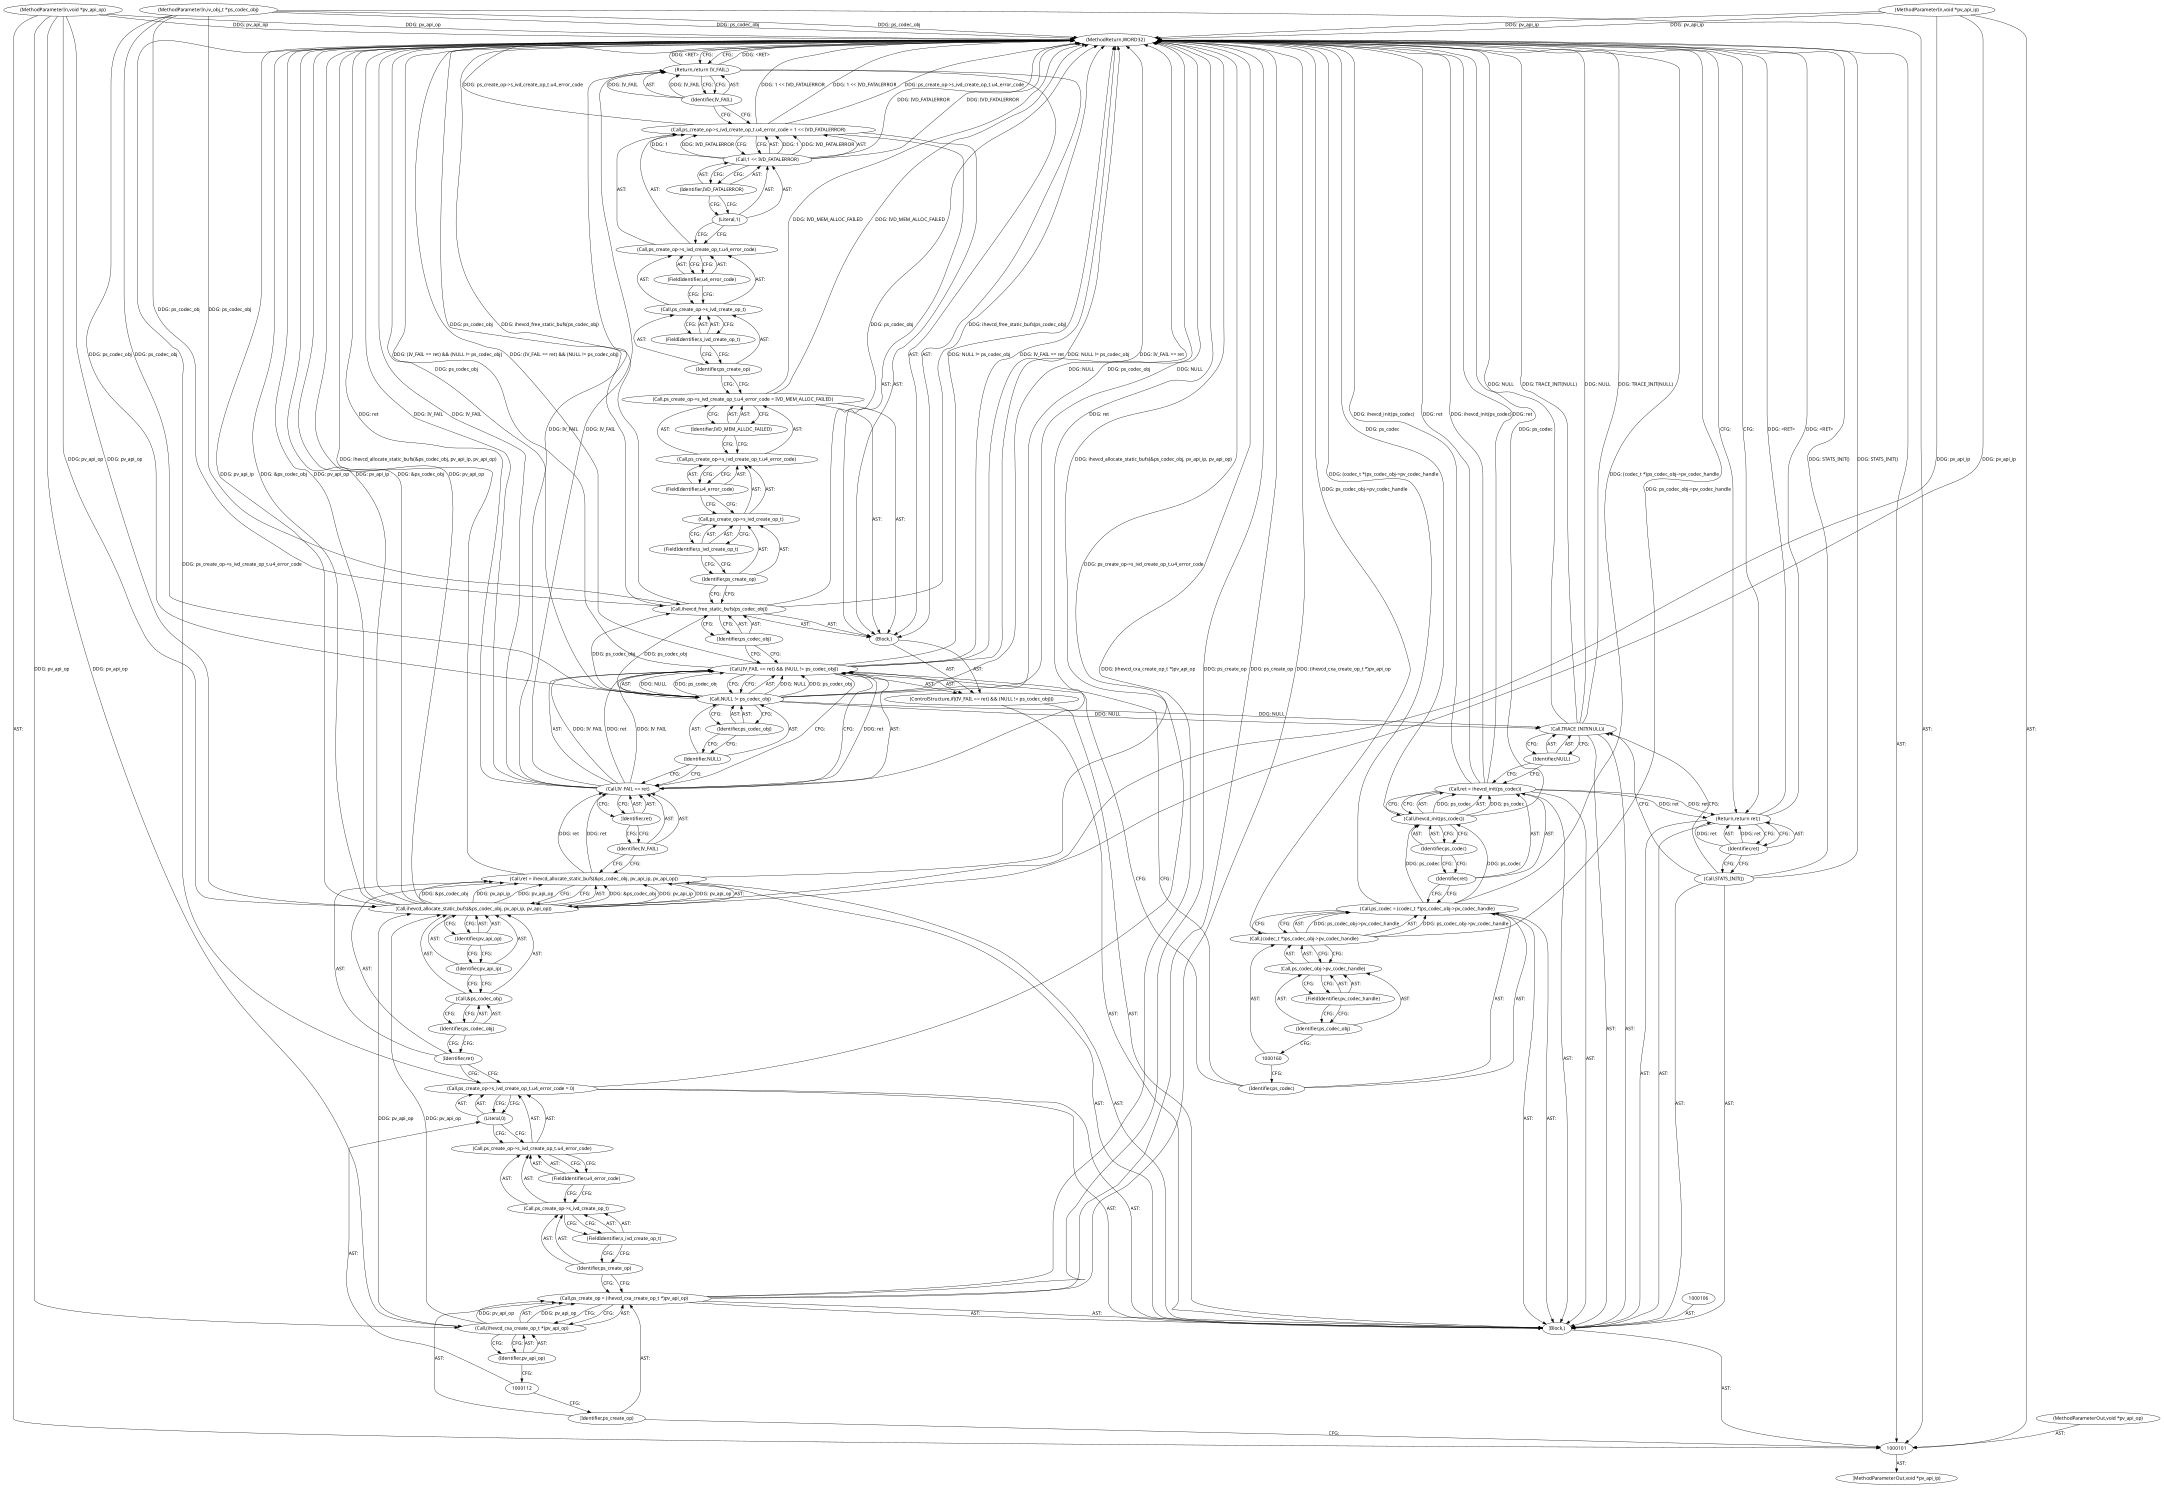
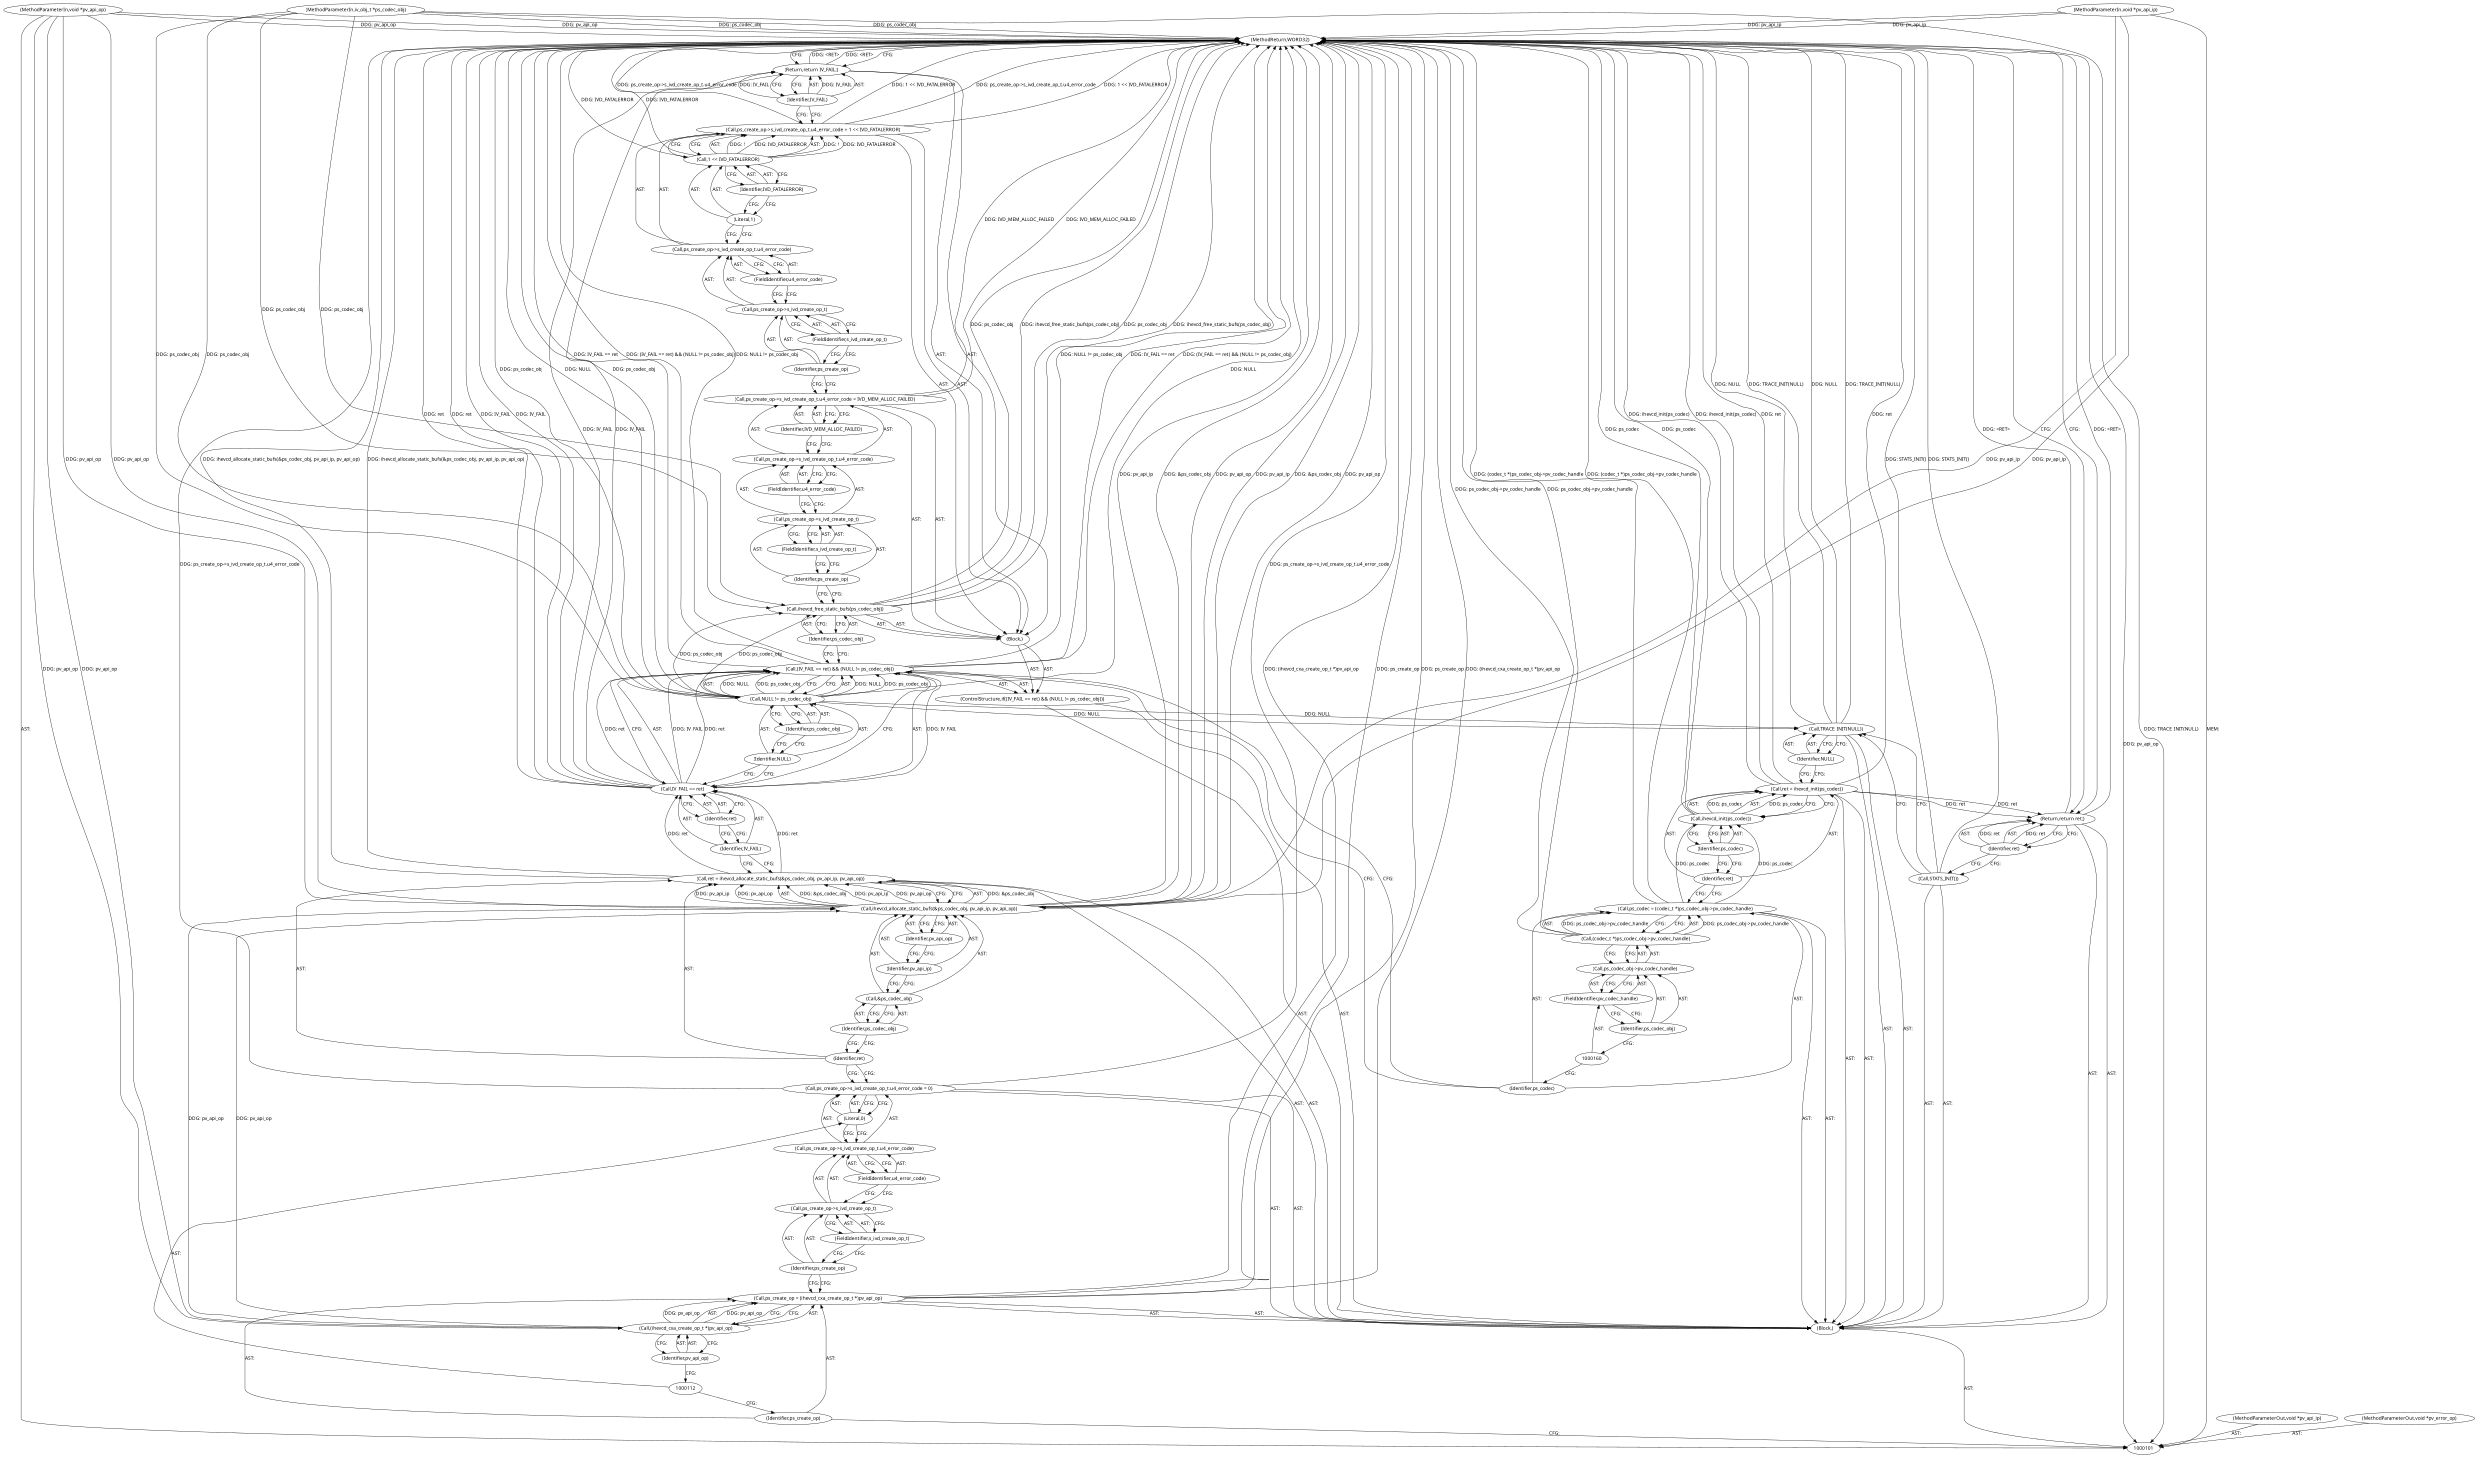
edge "(MethodParameterIn,iv_obj_t *ps_codec_obj)" -> "1000101": label "AST: " -> "DDG: TRACE_INIT(NULL)"
edge "(MethodParameterIn,void *pv_api_ip)" -> "1000101": label "AST: " -> "MEM: "
edge "(MethodReturn,WORD32)" -> "1000101": label "AST: " -> "DDG: pv_api_op"
edge "1000160" -> "(Call,(codec_t *)ps_codec_obj->pv_codec_handle)": now "1000160" -> "(FieldIdentifier,pv_codec_handle)"
node "1000106": removed
node "(MethodParameterOut,void *pv_api_op)": label "(MethodParameterOut,void *pv_api_op)" -> "(MethodParameterOut,void *pv_error_op)"
edge "1000101" -> "(MethodParameterOut,void *pv_api_ip)": reversed
